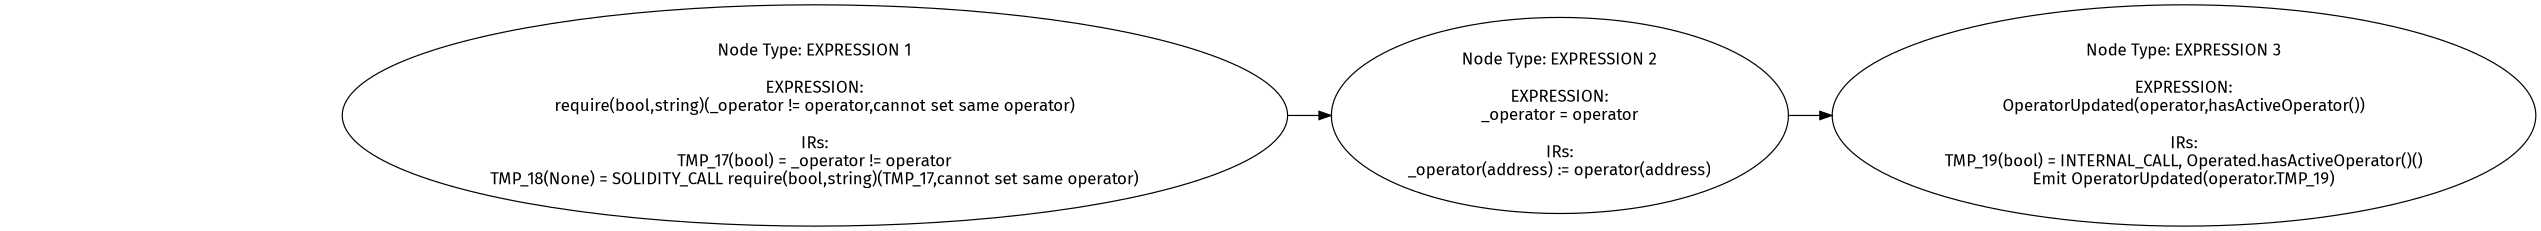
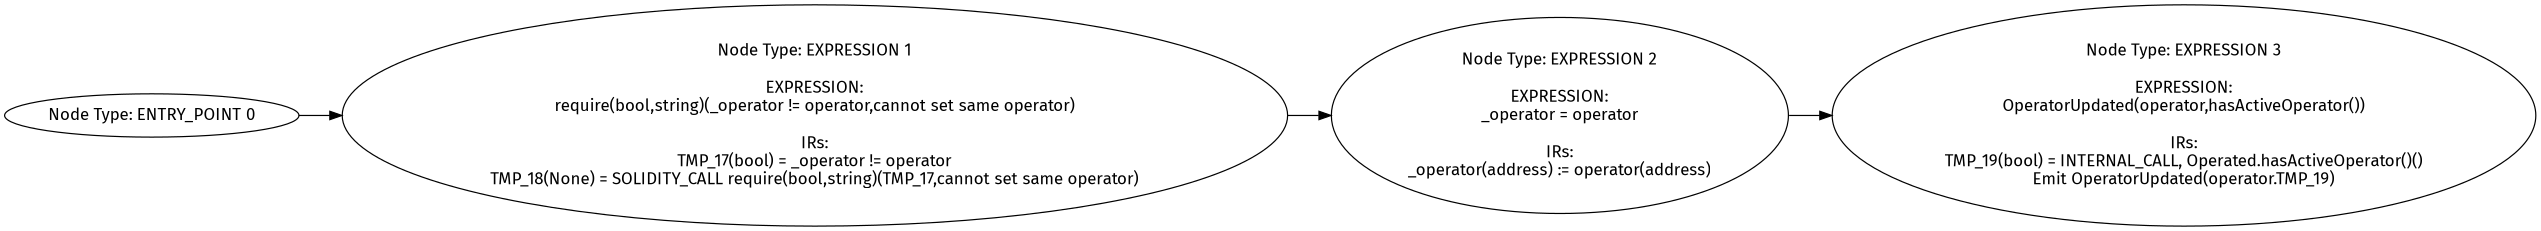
node "Node Type: ENTRY_POINT 0": added
